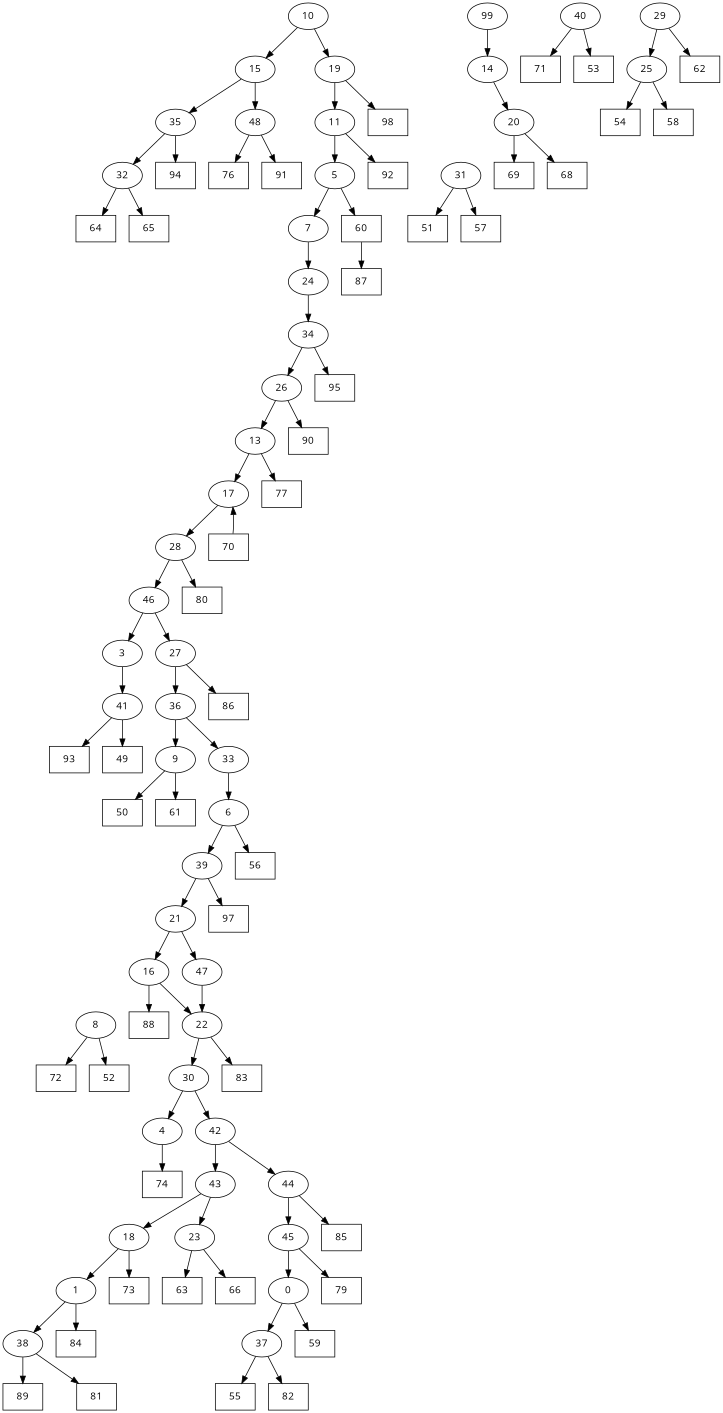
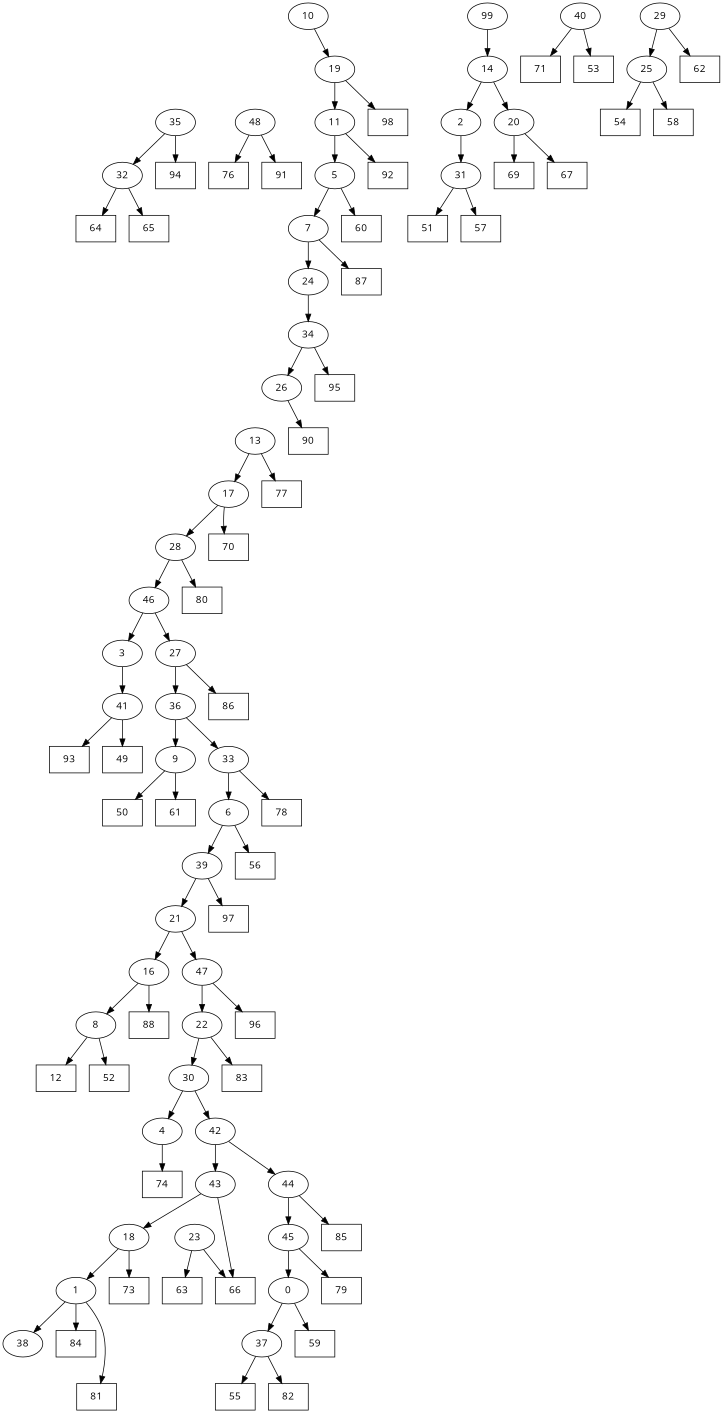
node "15": removed
node "2": added
node "68": label "68" -> "67"
edge "60" -> "87": now "7" -> "87"
edge "26" -> "13": removed
edge "70" -> "17": reversed
node "78": added
edge "16" -> "22": now "16" -> "8"
node "96": added
node "72": label "72" -> "12"
edge "43" -> "23": now "43" -> "66"
edge "38" -> "81": now "1" -> "81"
node "89": removed
